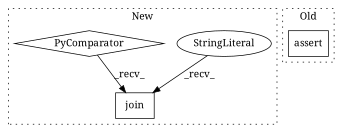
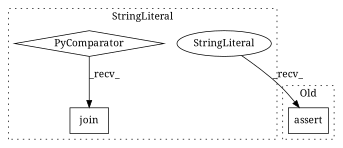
cluster "New": label "New" -> "StringLiteral"
edge "StringLiteral" -> "join": now "StringLiteral" -> "assert"
